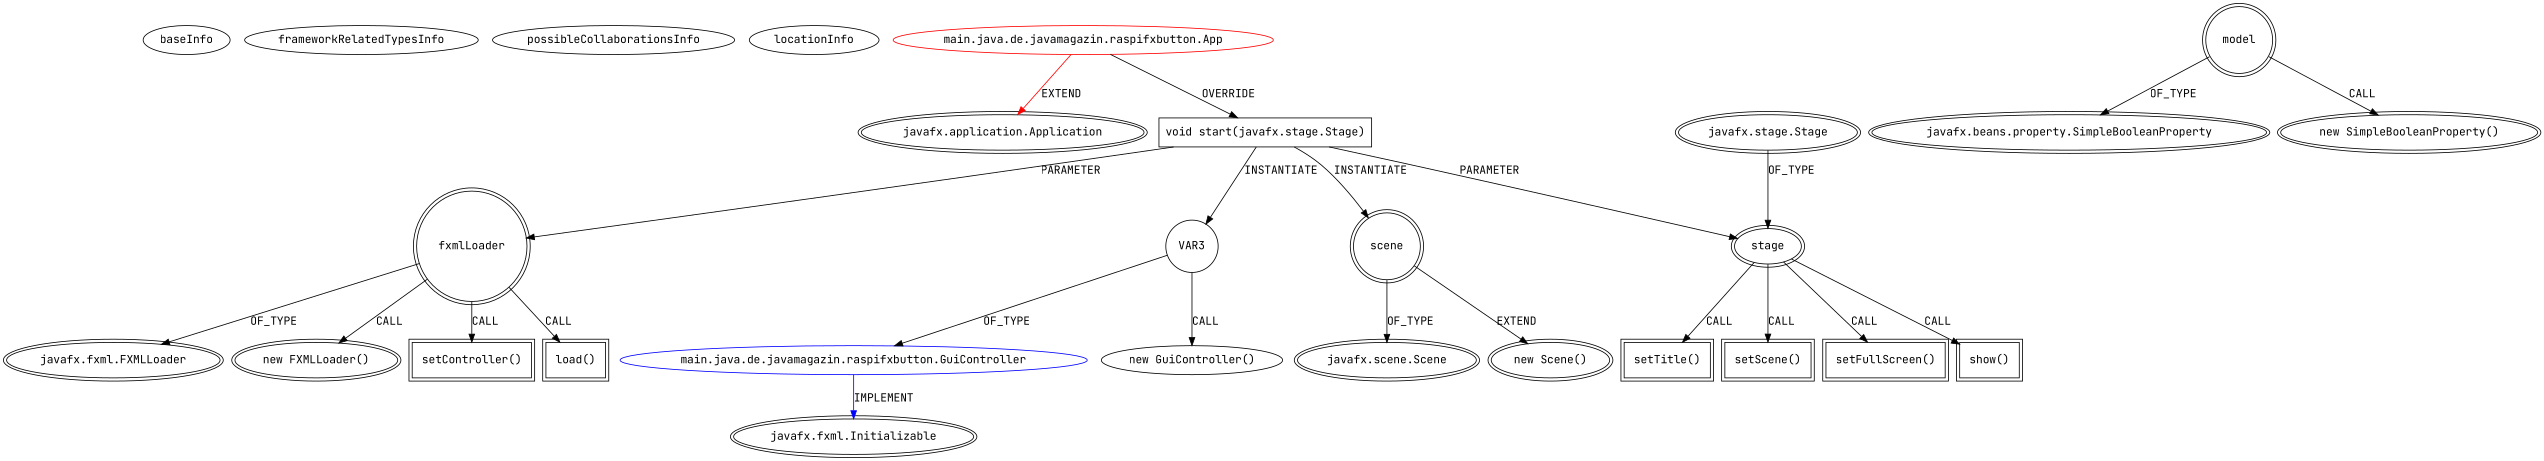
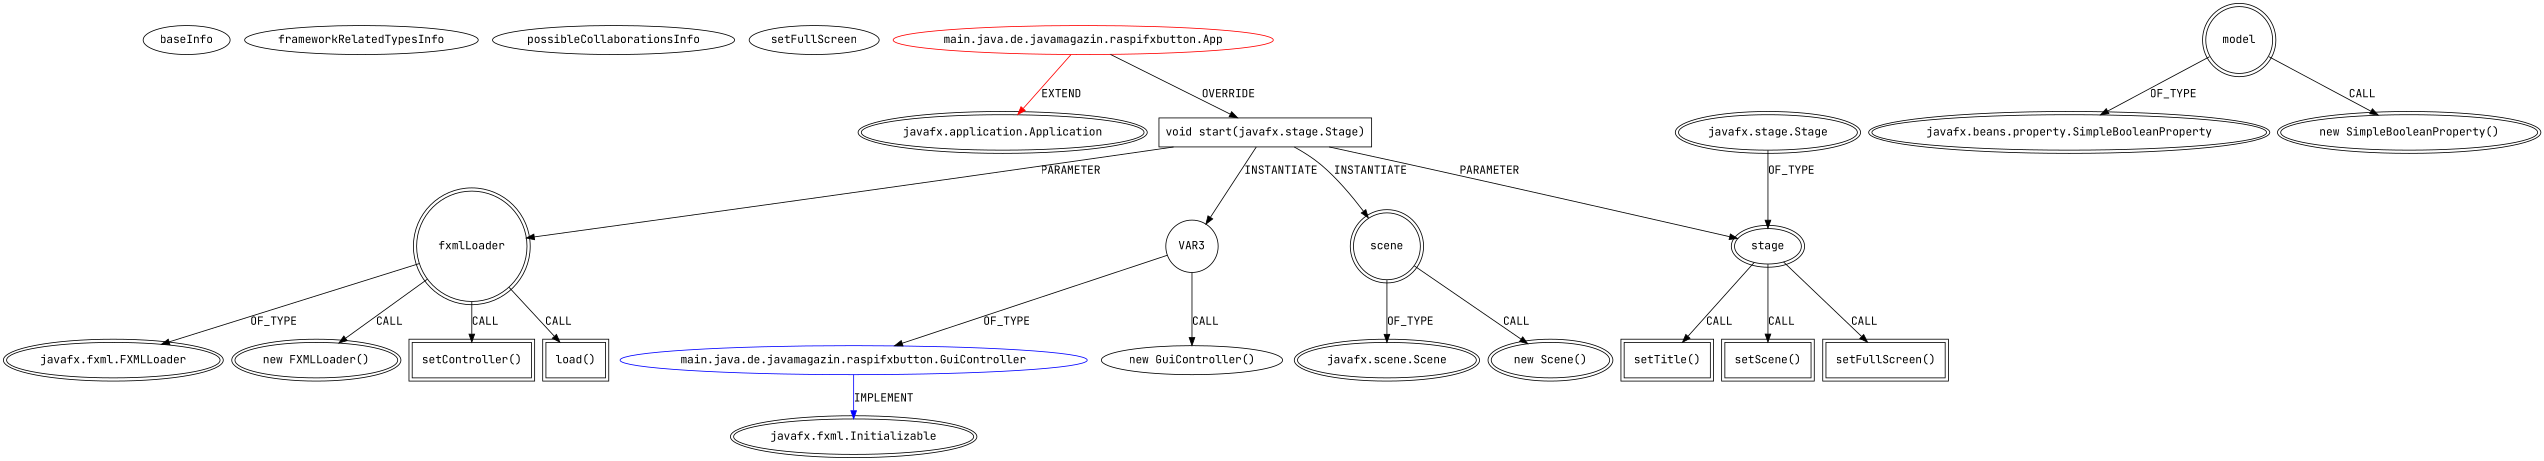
node "locationInfo": label "locationInfo" -> "setFullScreen"
edge "scene" -> "new Scene()": label "EXTEND" -> "CALL"
node "show()": removed
